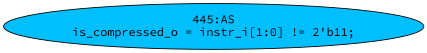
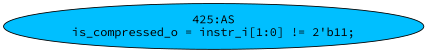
node "445:AS is_compressed_o = instr_i[1:0] != 2'b11;": label "445:AS is_compressed_o = instr_i[1:0] != 2'b11;" -> "425:AS is_compressed_o = instr_i[1:0] != 2'b11;"
